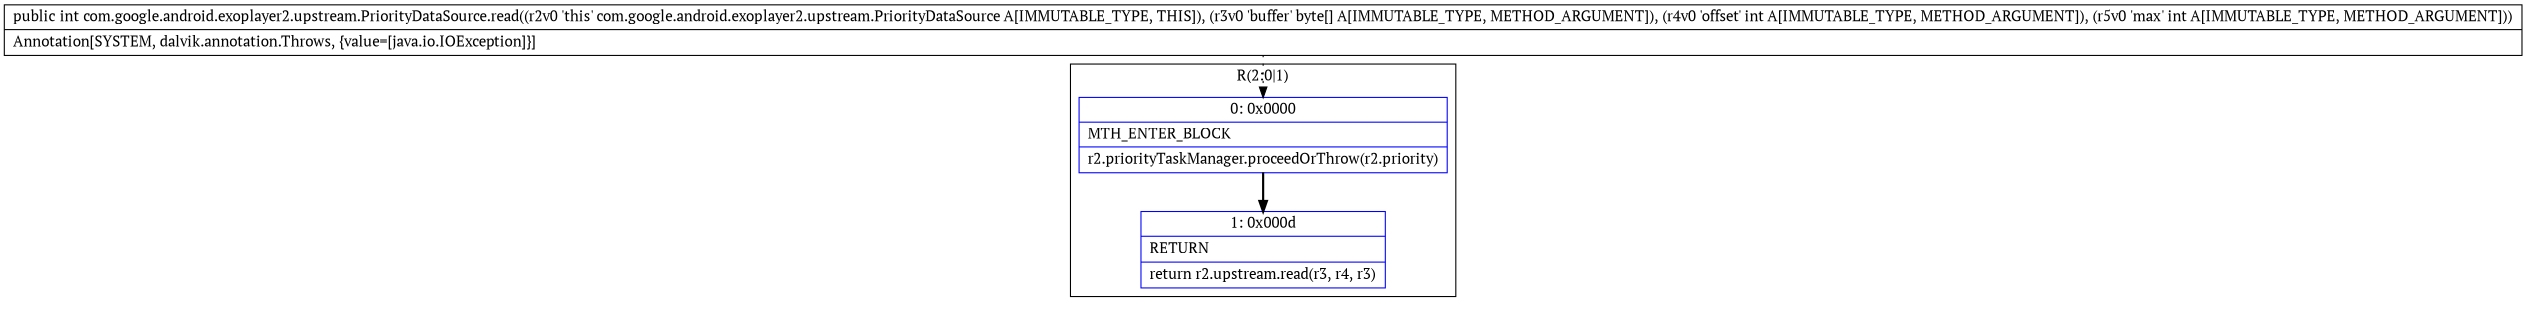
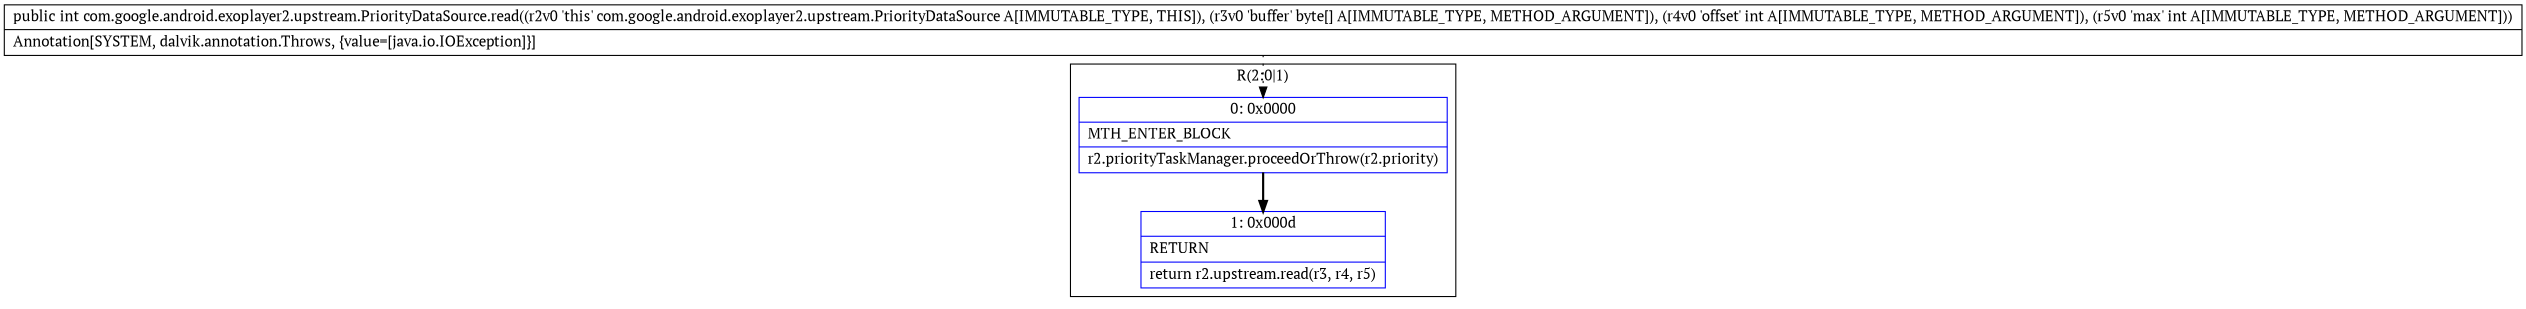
node "1: 0x000d": text "return r2.upstream.read(r3, r4, r3)" -> "return r2.upstream.read(r3, r4, r5)"
